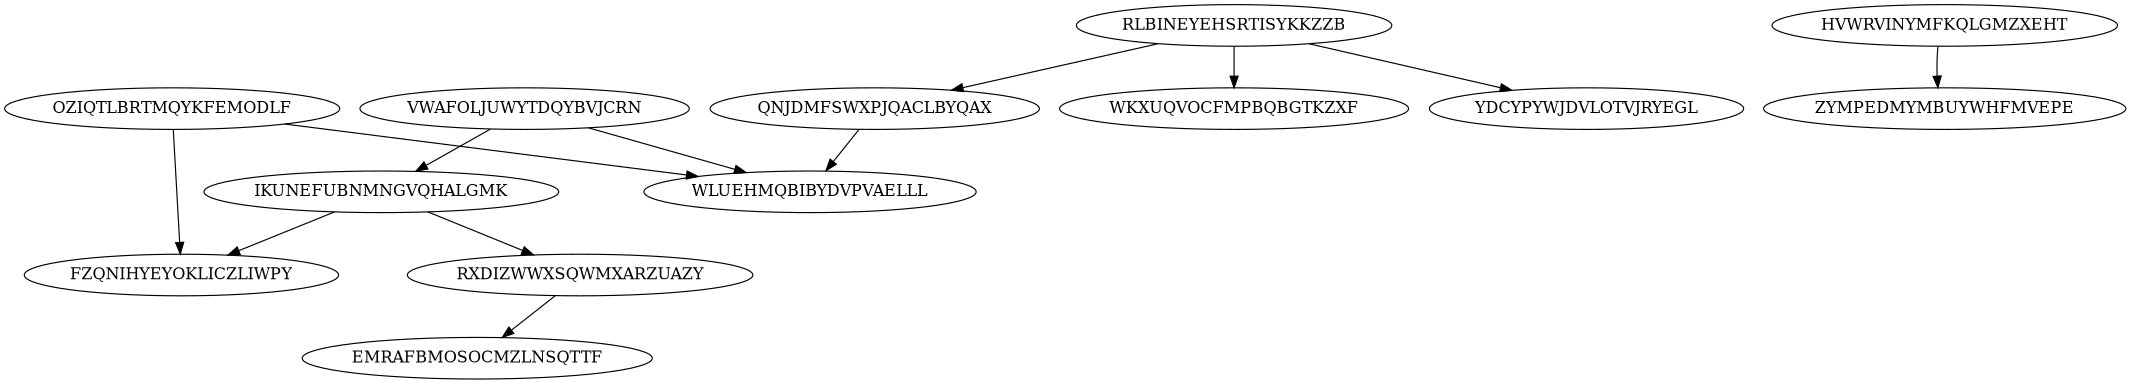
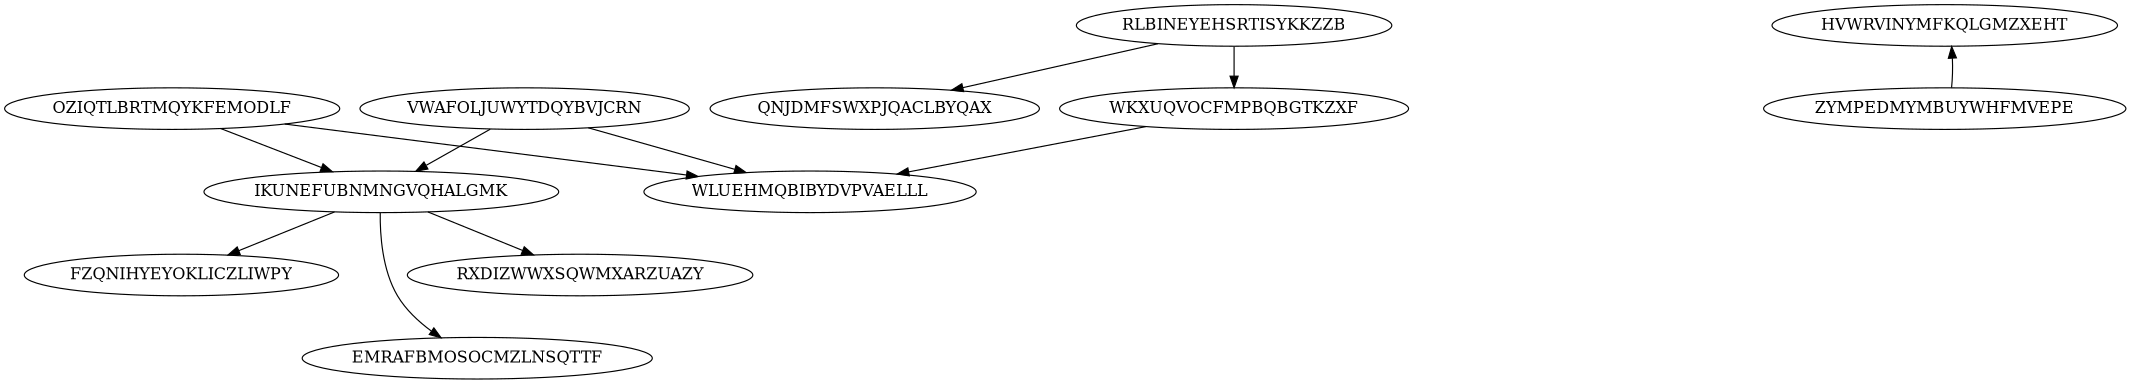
edge "HVWRVINYMFKQLGMZXEHT" -> "ZYMPEDMYMBUYWHFMVEPE": reversed
node "YDCYPYWJDVLOTVJRYEGL": removed
edge "QNJDMFSWXPJQACLBYQAX" -> "WLUEHMQBIBYDVPVAELLL": now "WKXUQVOCFMPBQBGTKZXF" -> "WLUEHMQBIBYDVPVAELLL"
edge "OZIQTLBRTMQYKFEMODLF" -> "FZQNIHYEYOKLICZLIWPY": now "OZIQTLBRTMQYKFEMODLF" -> "IKUNEFUBNMNGVQHALGMK"
edge "RXDIZWWXSQWMXARZUAZY" -> "EMRAFBMOSOCMZLNSQTTF": now "IKUNEFUBNMNGVQHALGMK" -> "EMRAFBMOSOCMZLNSQTTF"
